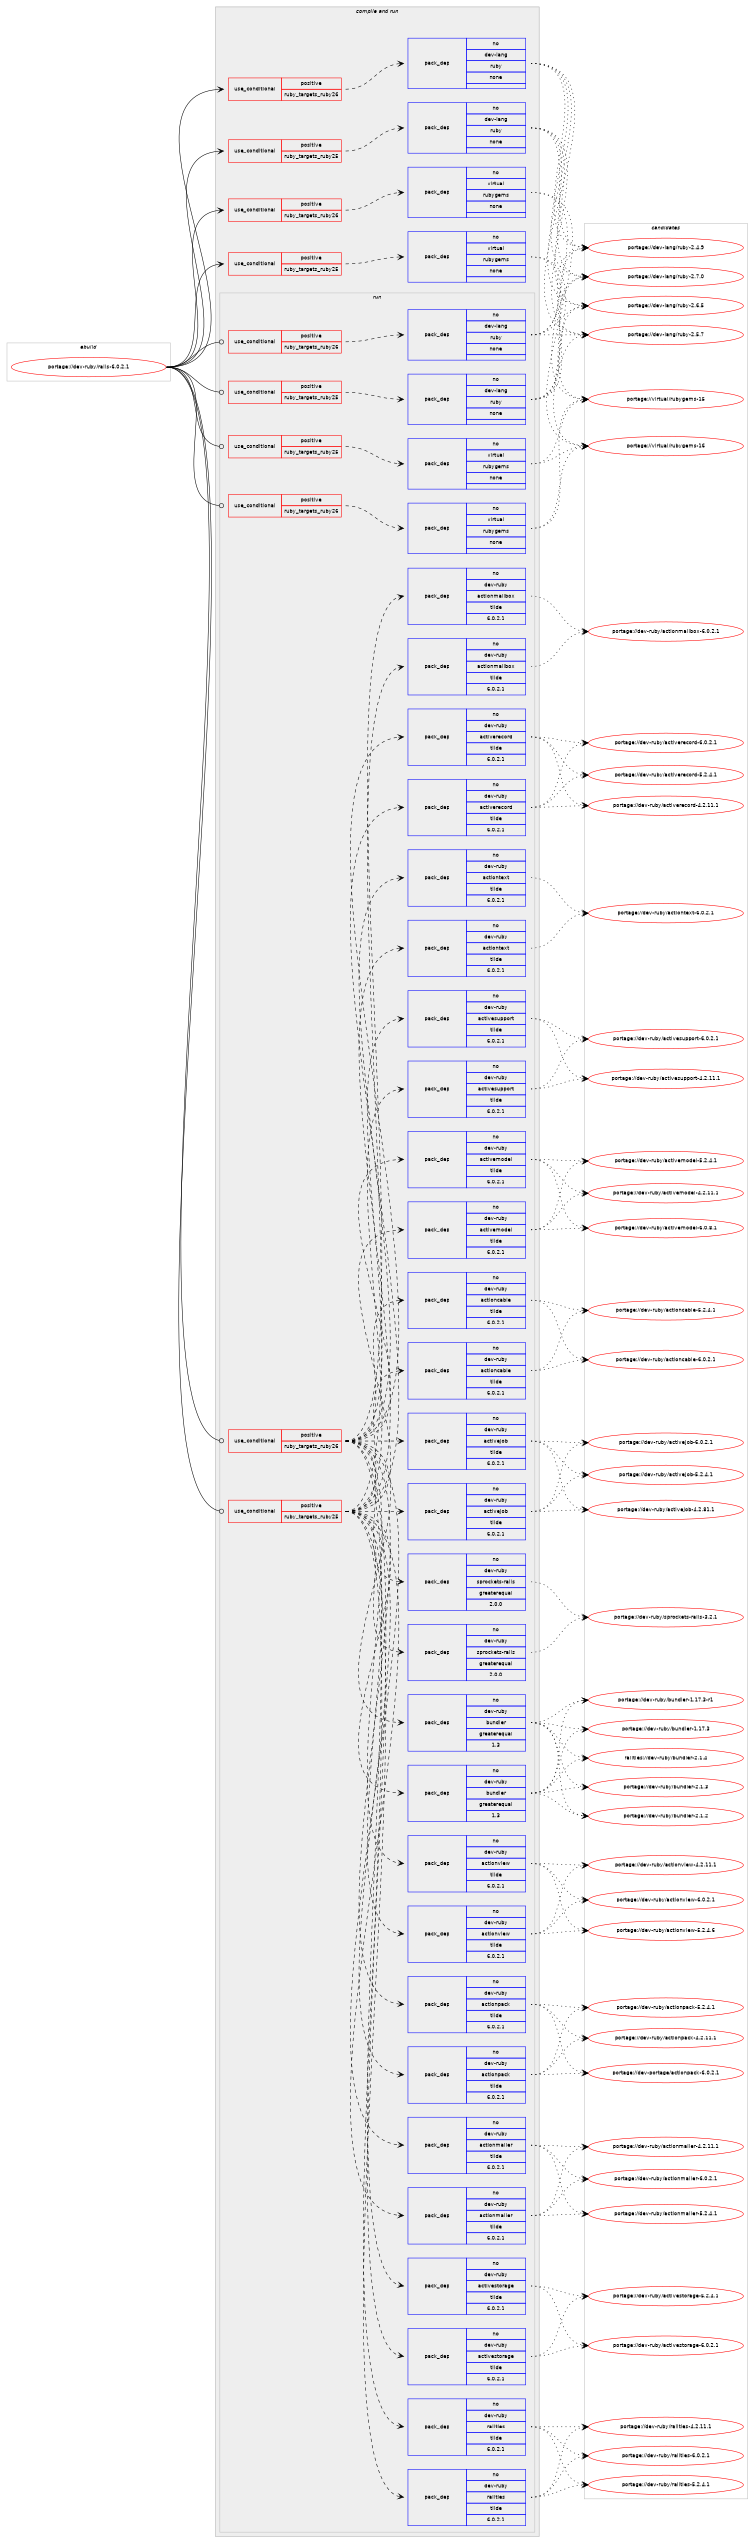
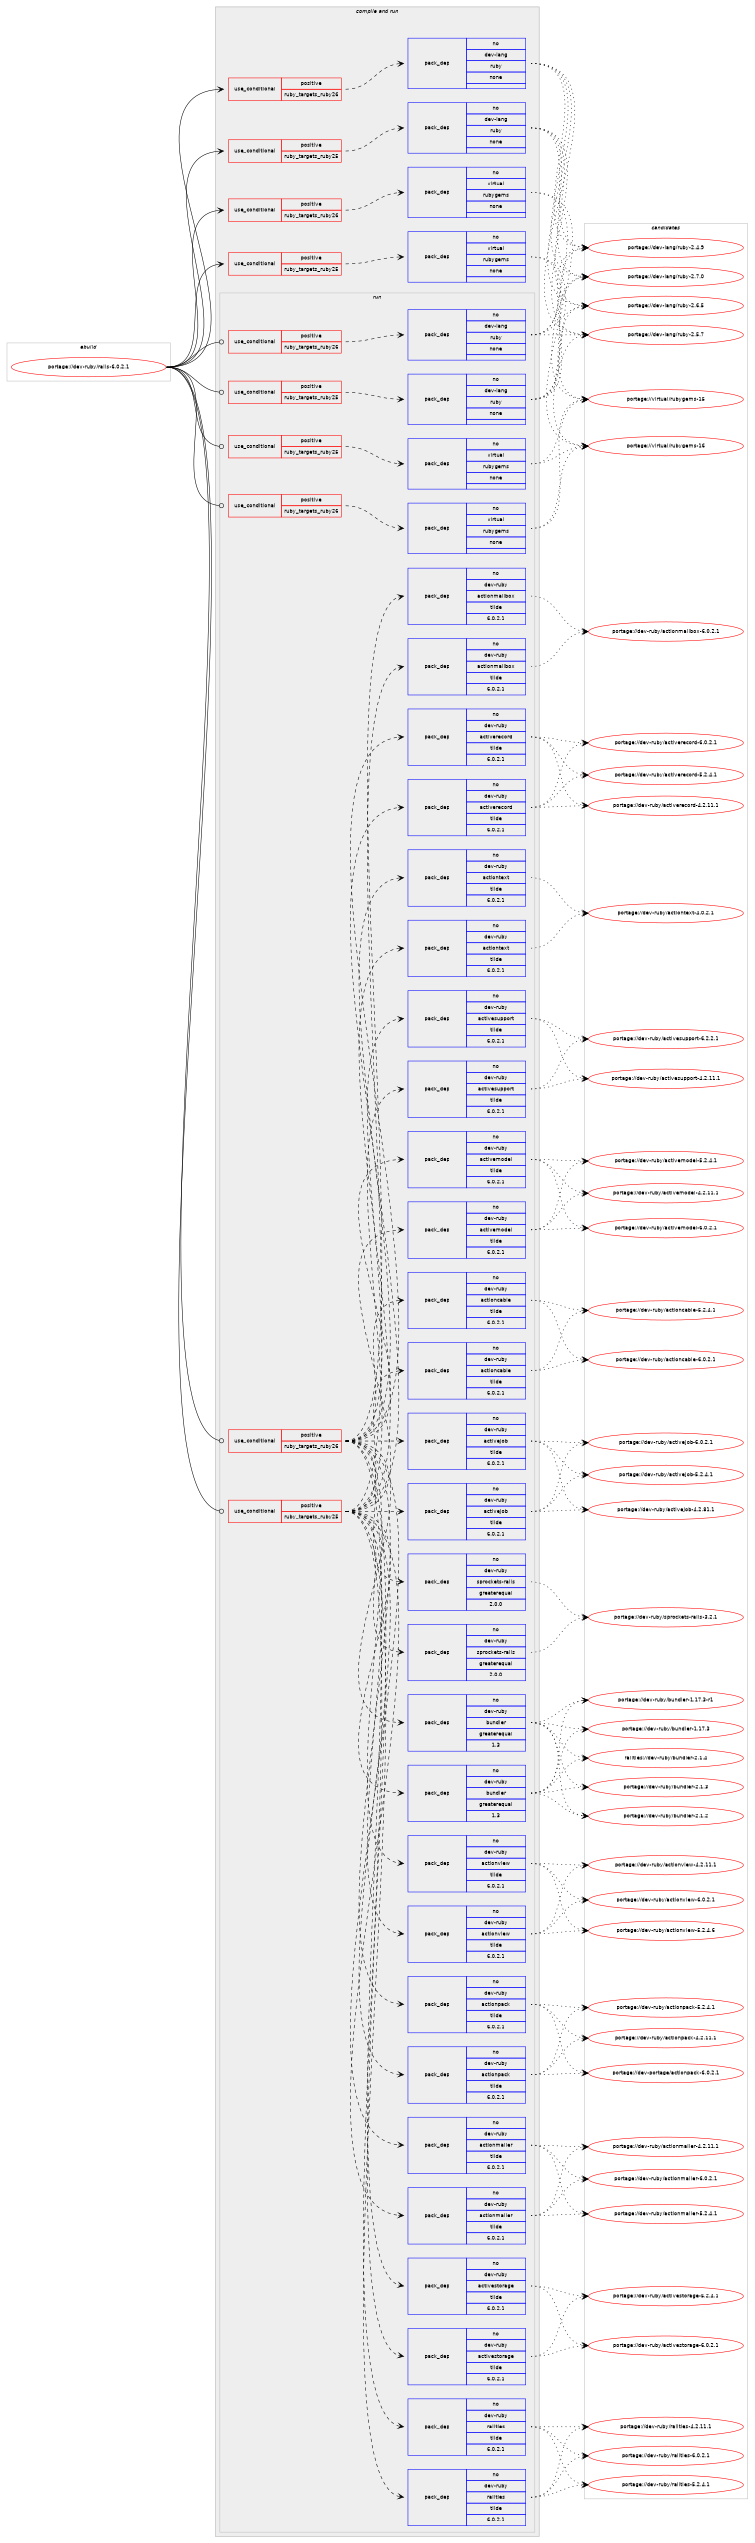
node "portage://dev-ruby/actiontext-6.0.2.1": label "portage://dev-ruby/actiontext-6.0.2.1" -> "portage://dev-ruby/actiontext-4.0.2.1"
node "portage://dev-ruby/activesupport-6.0.2.1": label "portage://dev-ruby/activesupport-6.0.2.1" -> "portage://dev-ruby/activesupport-6.2.2.1"
node "portage://dev-ruby/activemodel-6.0.8.1": label "portage://dev-ruby/activemodel-6.0.8.1" -> "portage://dev-ruby/activemodel-6.0.2.1"
